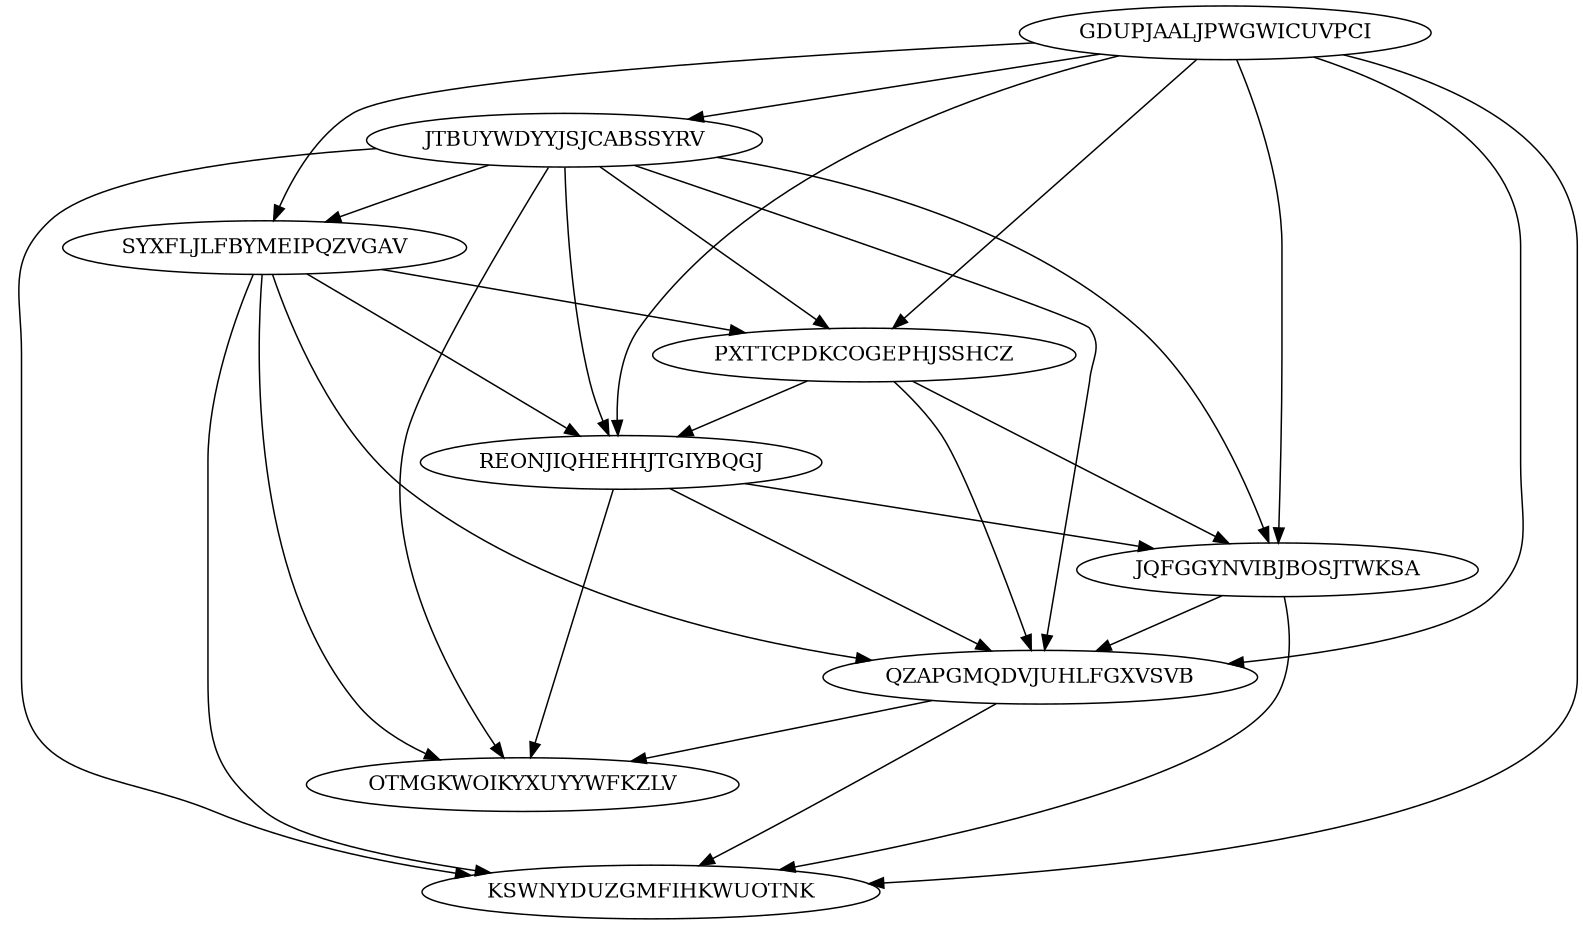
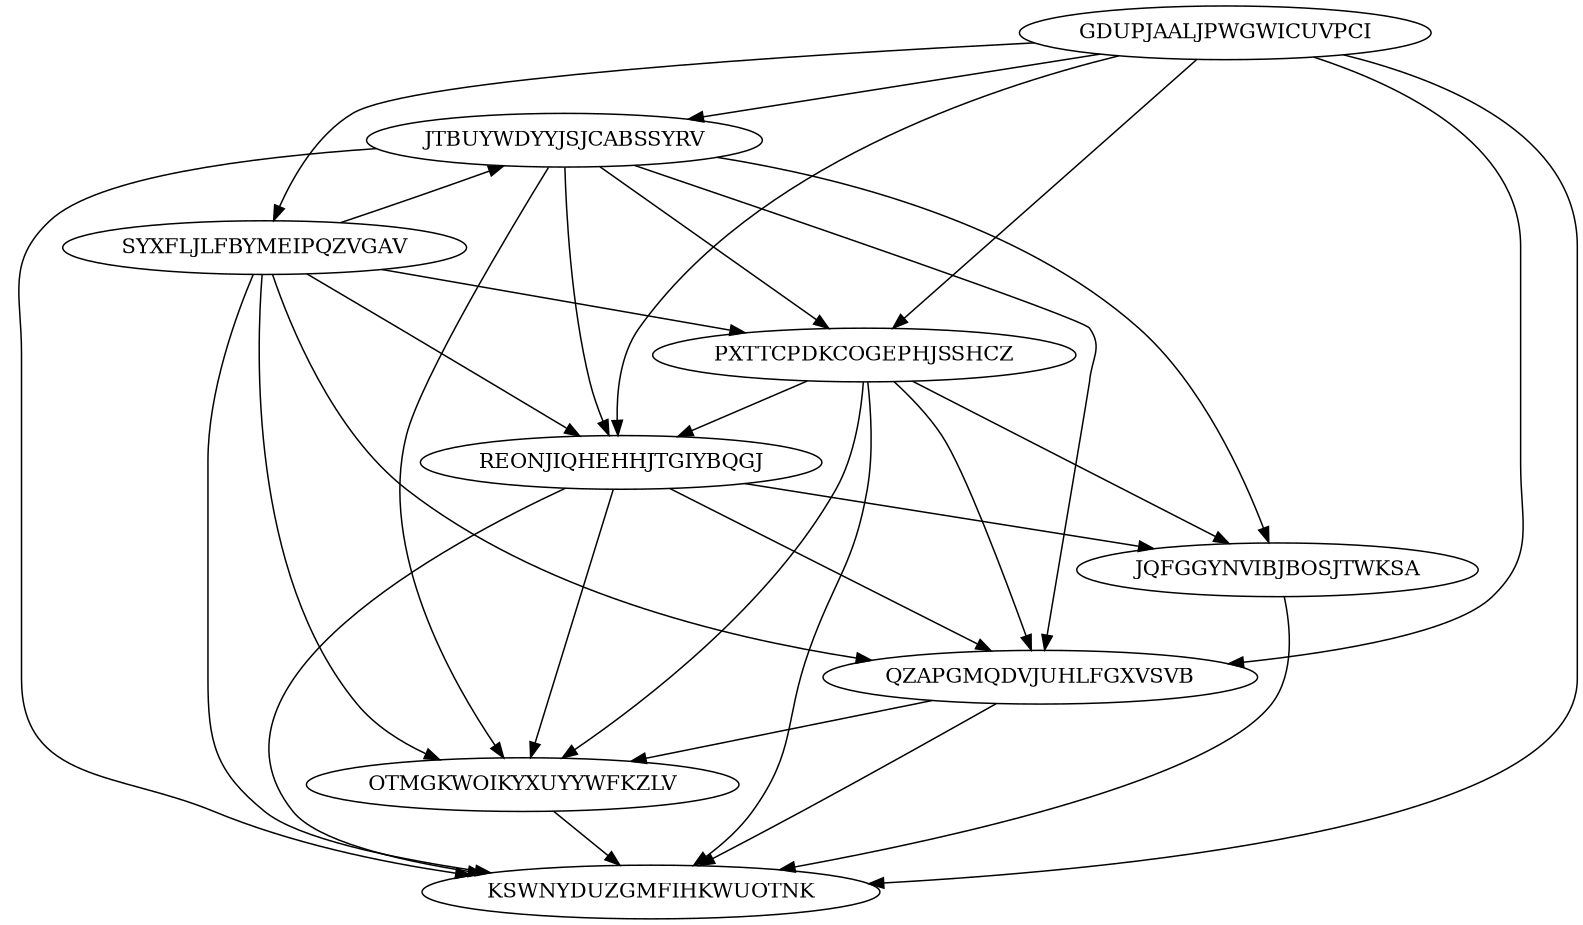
edge "JTBUYWDYYJSJCABSSYRV" -> "SYXFLJLFBYMEIPQZVGAV": reversed
edge "GDUPJAALJPWGWICUVPCI" -> "JQFGGYNVIBJBOSJTWKSA": removed
edge "PXTTCPDKCOGEPHJSSHCZ" -> "OTMGKWOIKYXUYYWFKZLV": added
edge "JQFGGYNVIBJBOSJTWKSA" -> "QZAPGMQDVJUHLFGXVSVB": removed
edge "PXTTCPDKCOGEPHJSSHCZ" -> "KSWNYDUZGMFIHKWUOTNK": added
edge "REONJIQHEHHJTGIYBQGJ" -> "KSWNYDUZGMFIHKWUOTNK": added
edge "OTMGKWOIKYXUYYWFKZLV" -> "KSWNYDUZGMFIHKWUOTNK": added
